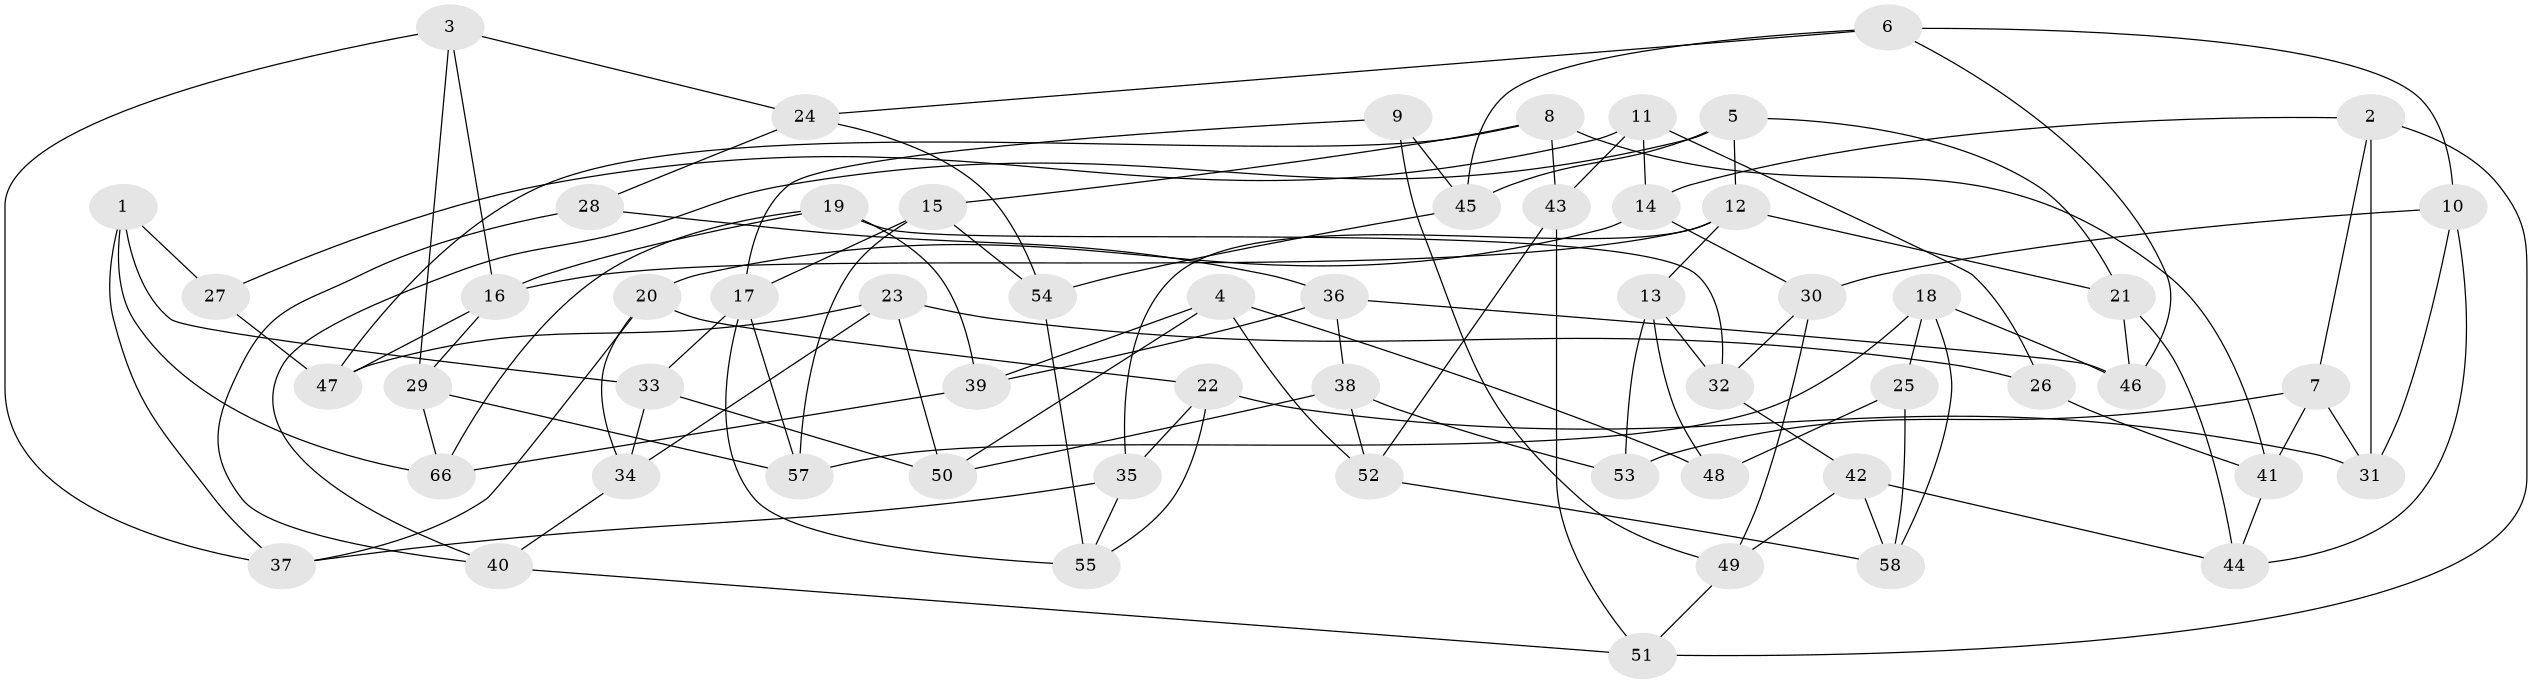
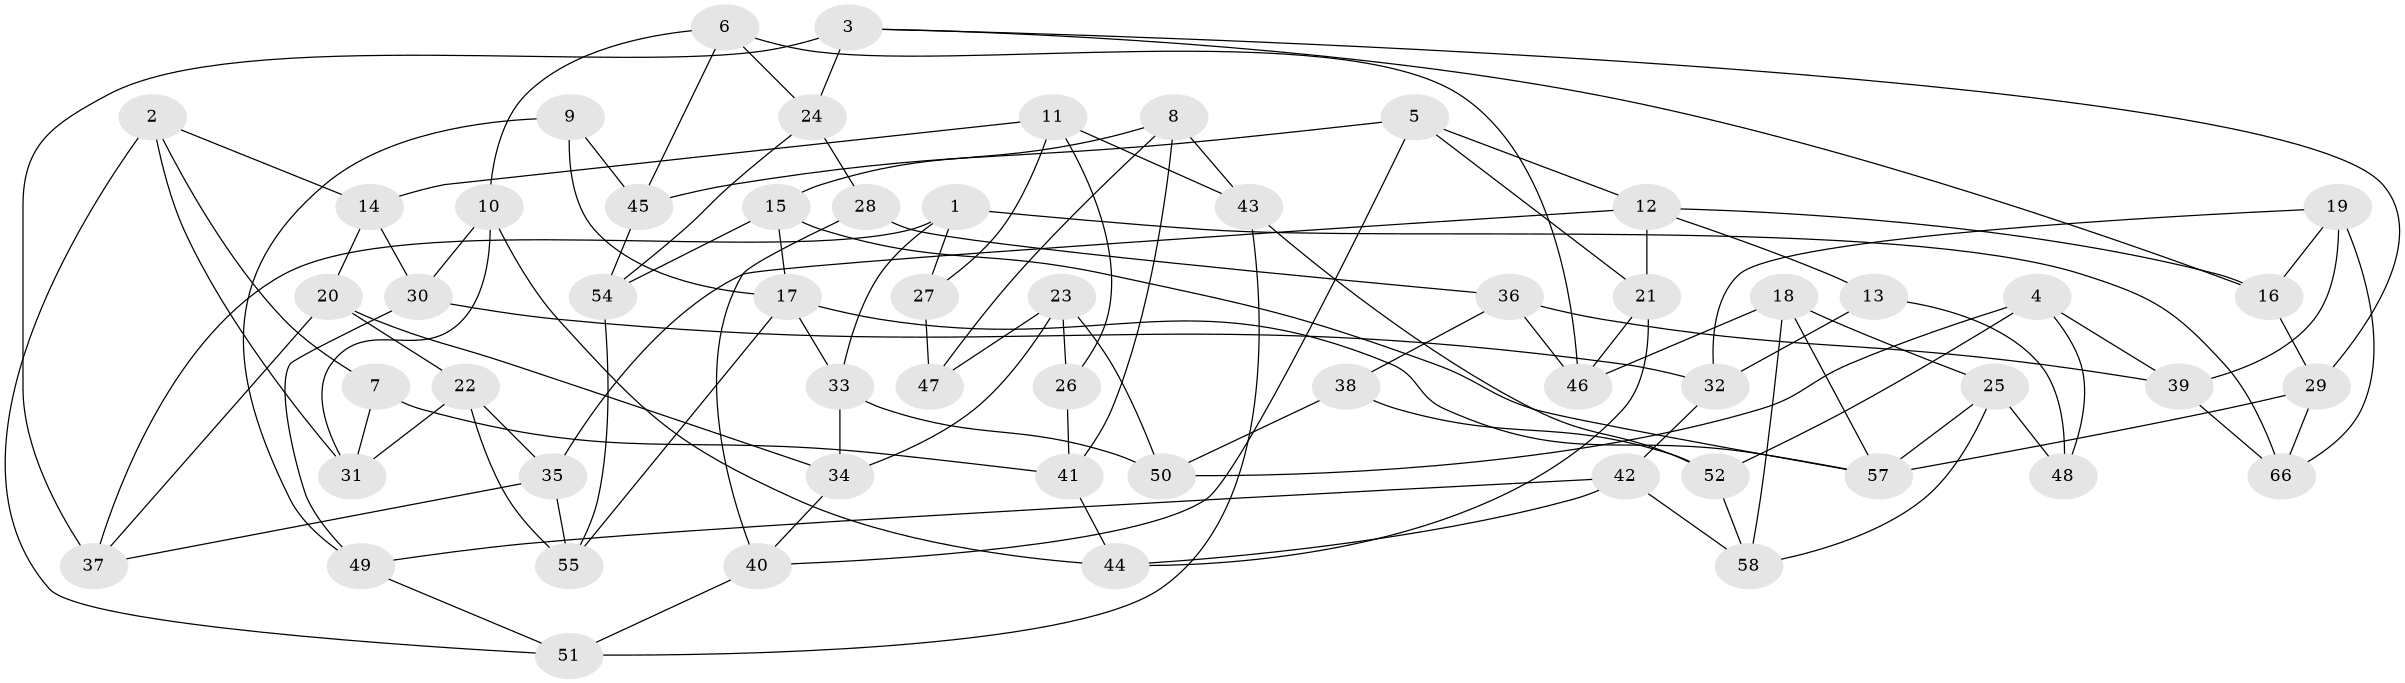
edge "16" -- "47": removed
edge "25" -- "57": added
node "53": removed
